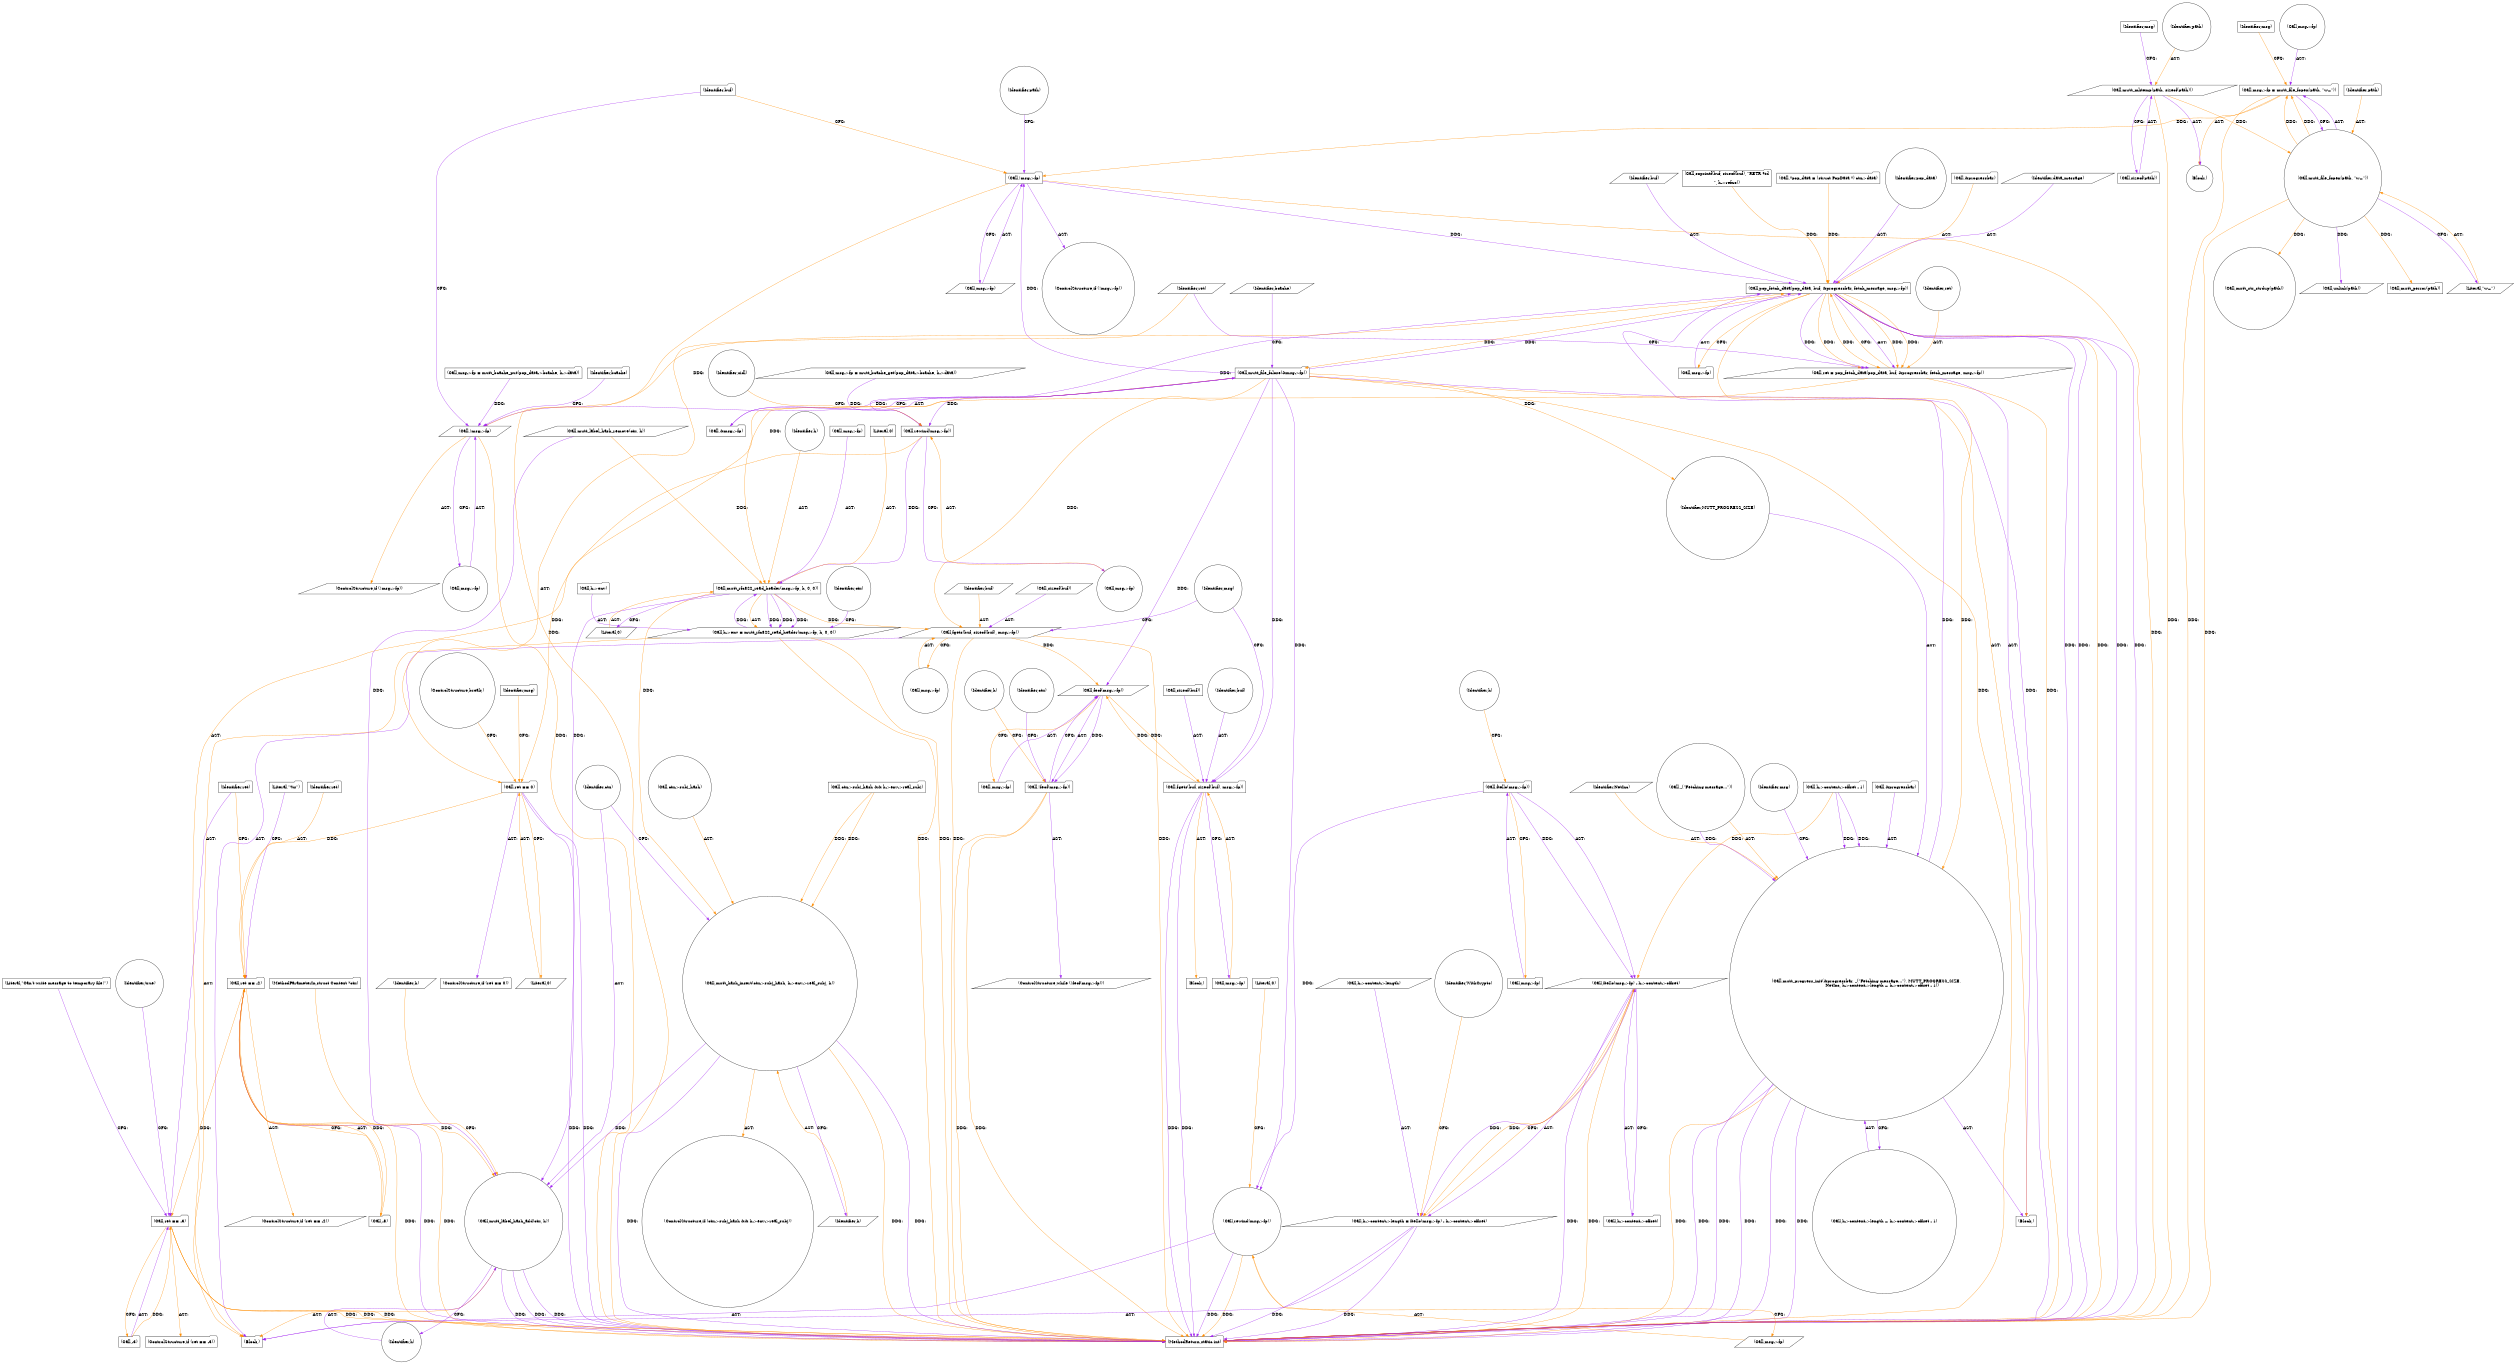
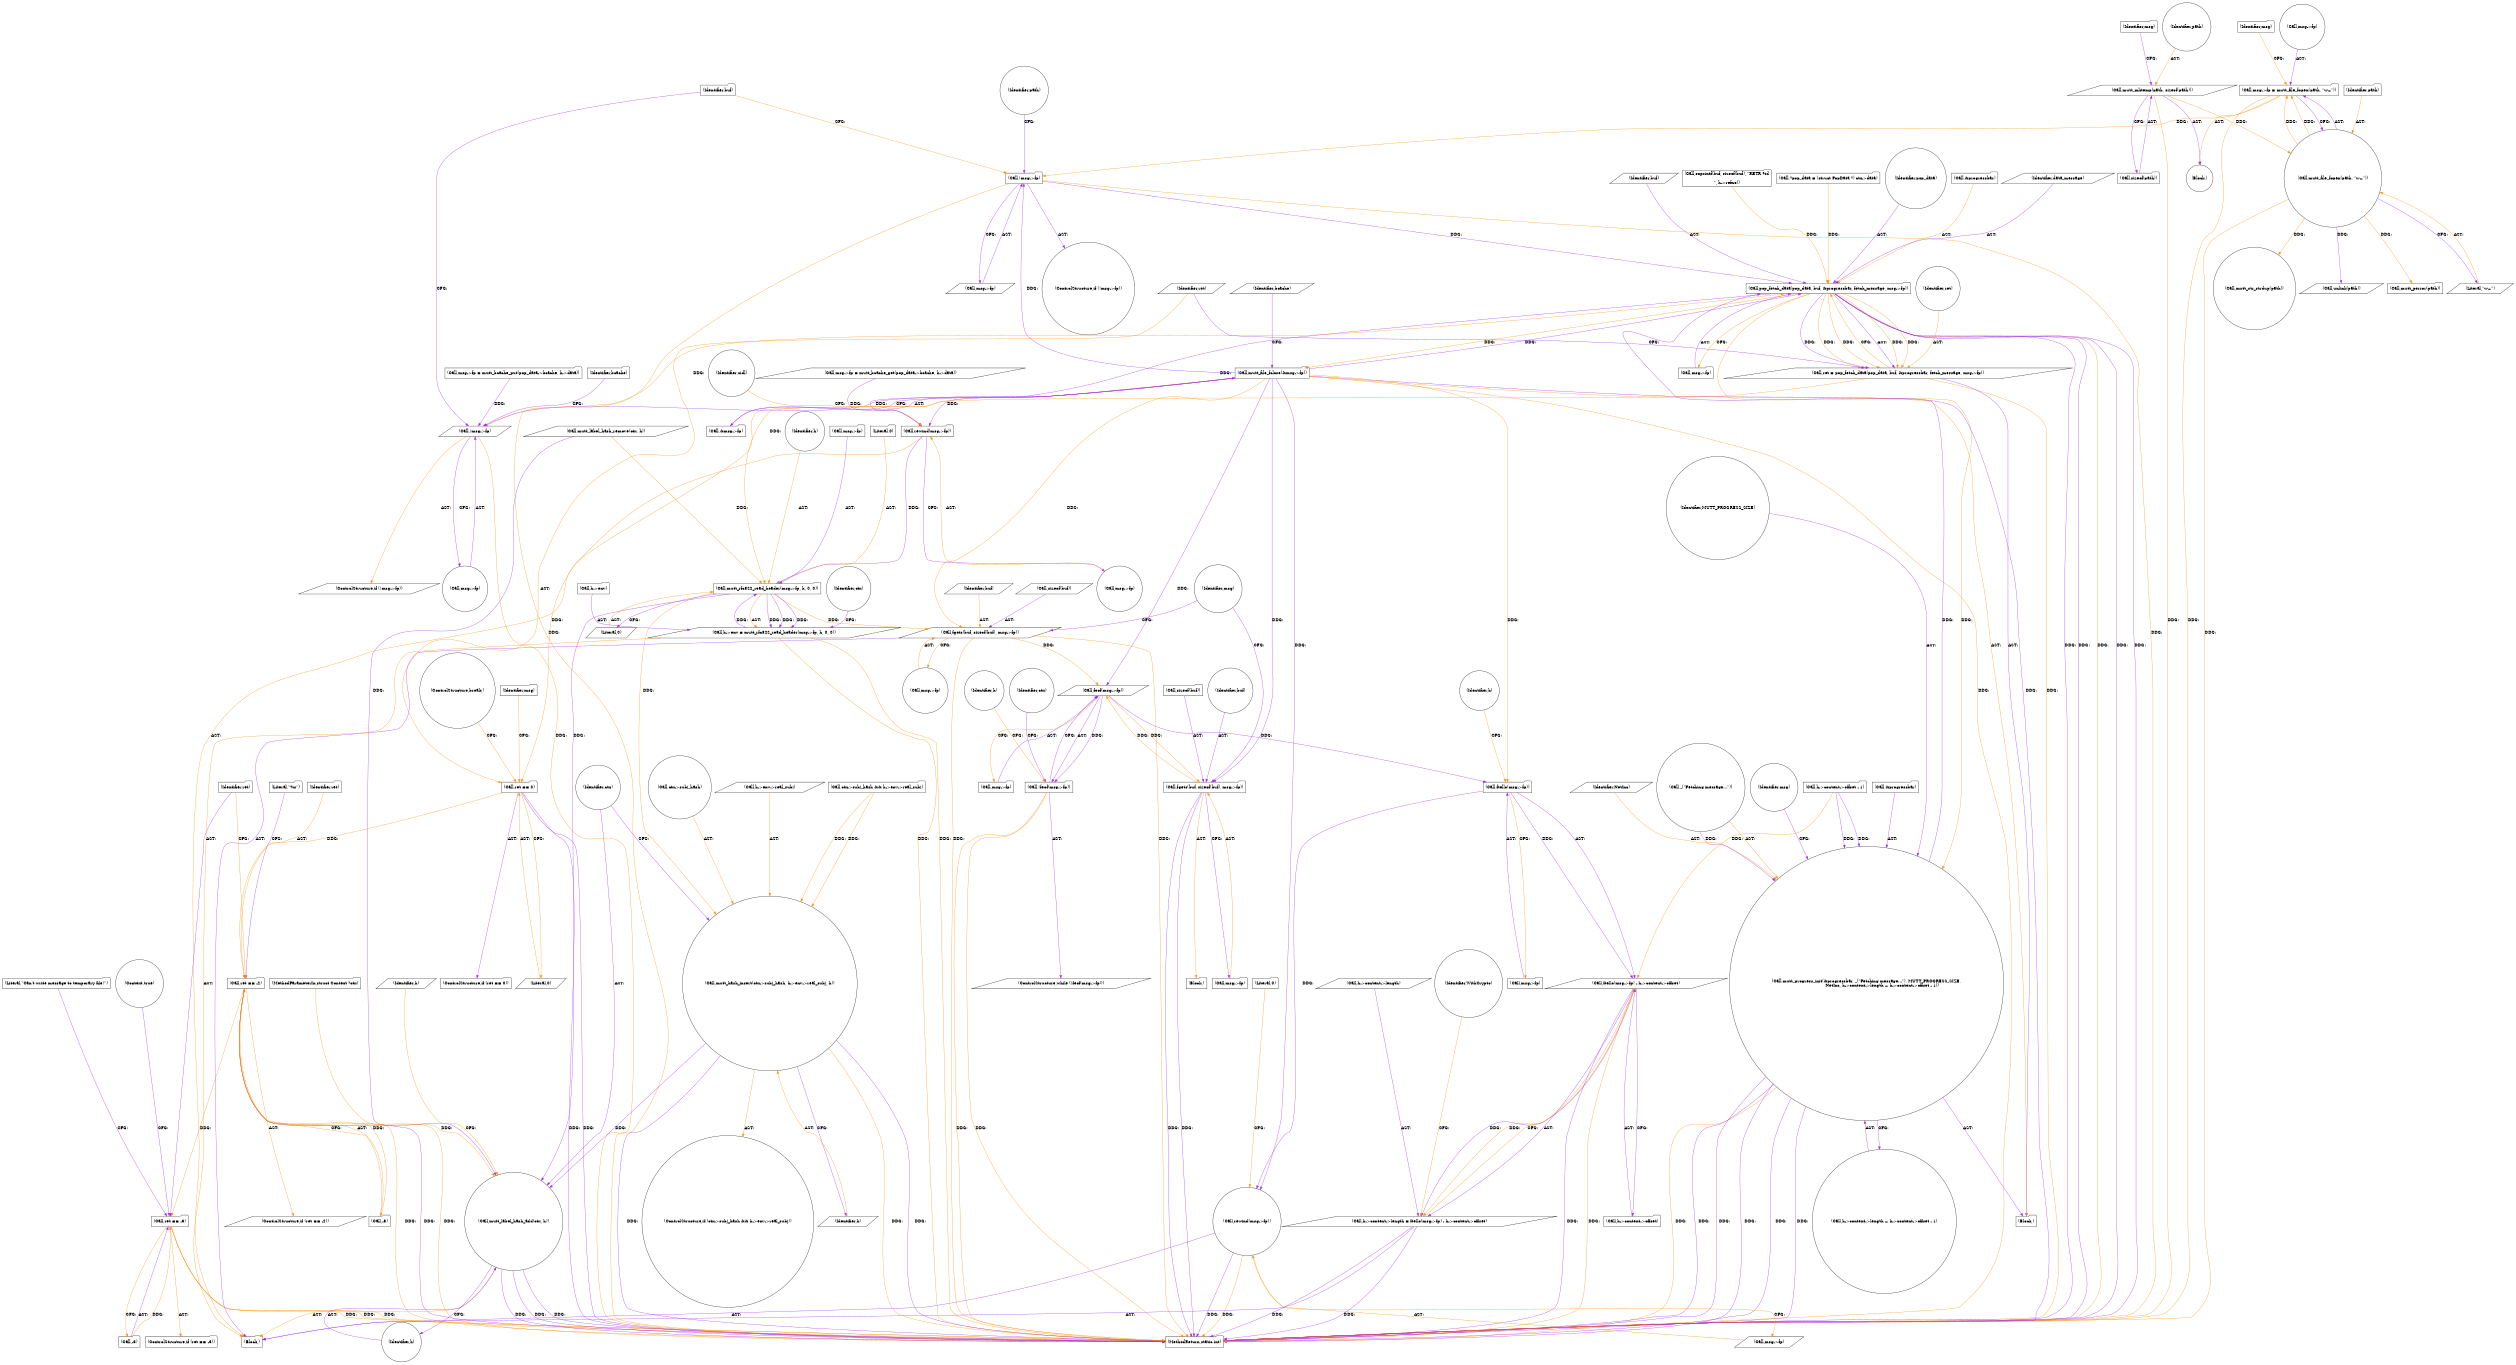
edge "(Call,mutt_file_fclose(&msg->fp))" -> "(Identifier,MUTT_PROGRESS_SIZE)": now "(Call,mutt_file_fclose(&msg->fp))" -> "(Call,ftello(msg->fp))"
edge "(Call,feof(msg->fp))" -> "(Call,ftello(msg->fp))": added, label "DDG:"
node "(Call,h->env->real_subj)": added
node "(Identifier,true)": label "(Identifier,true)" -> "(Context,true)"
